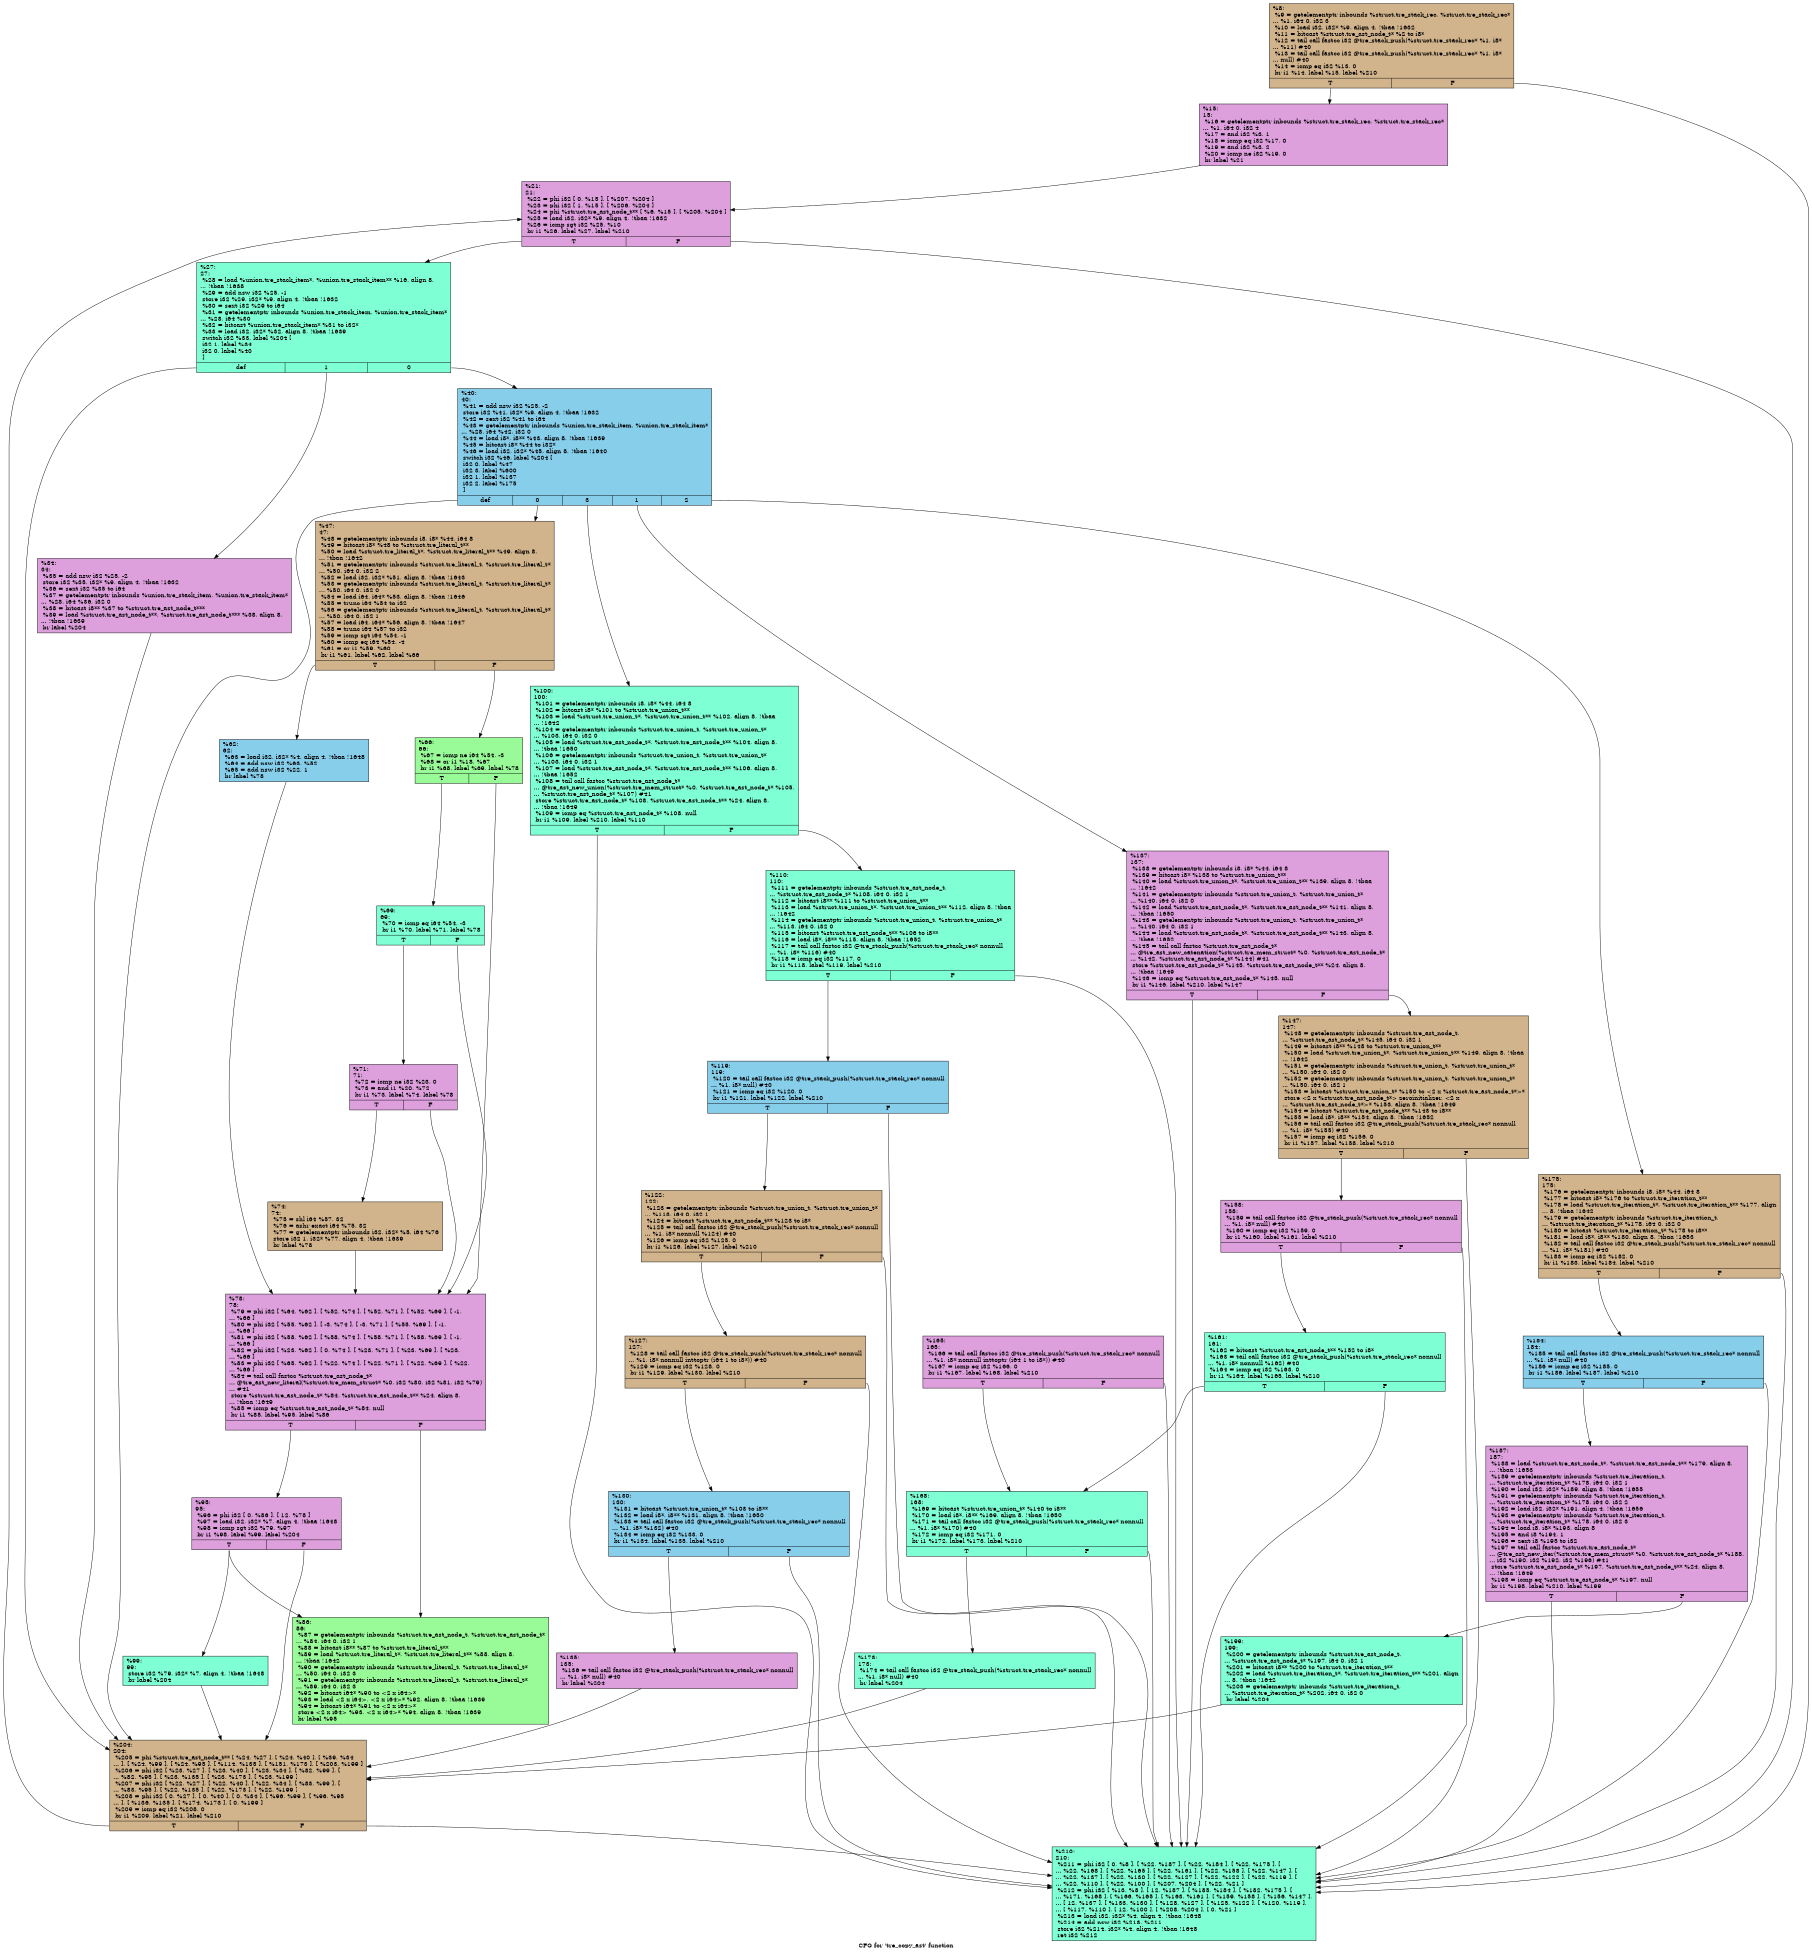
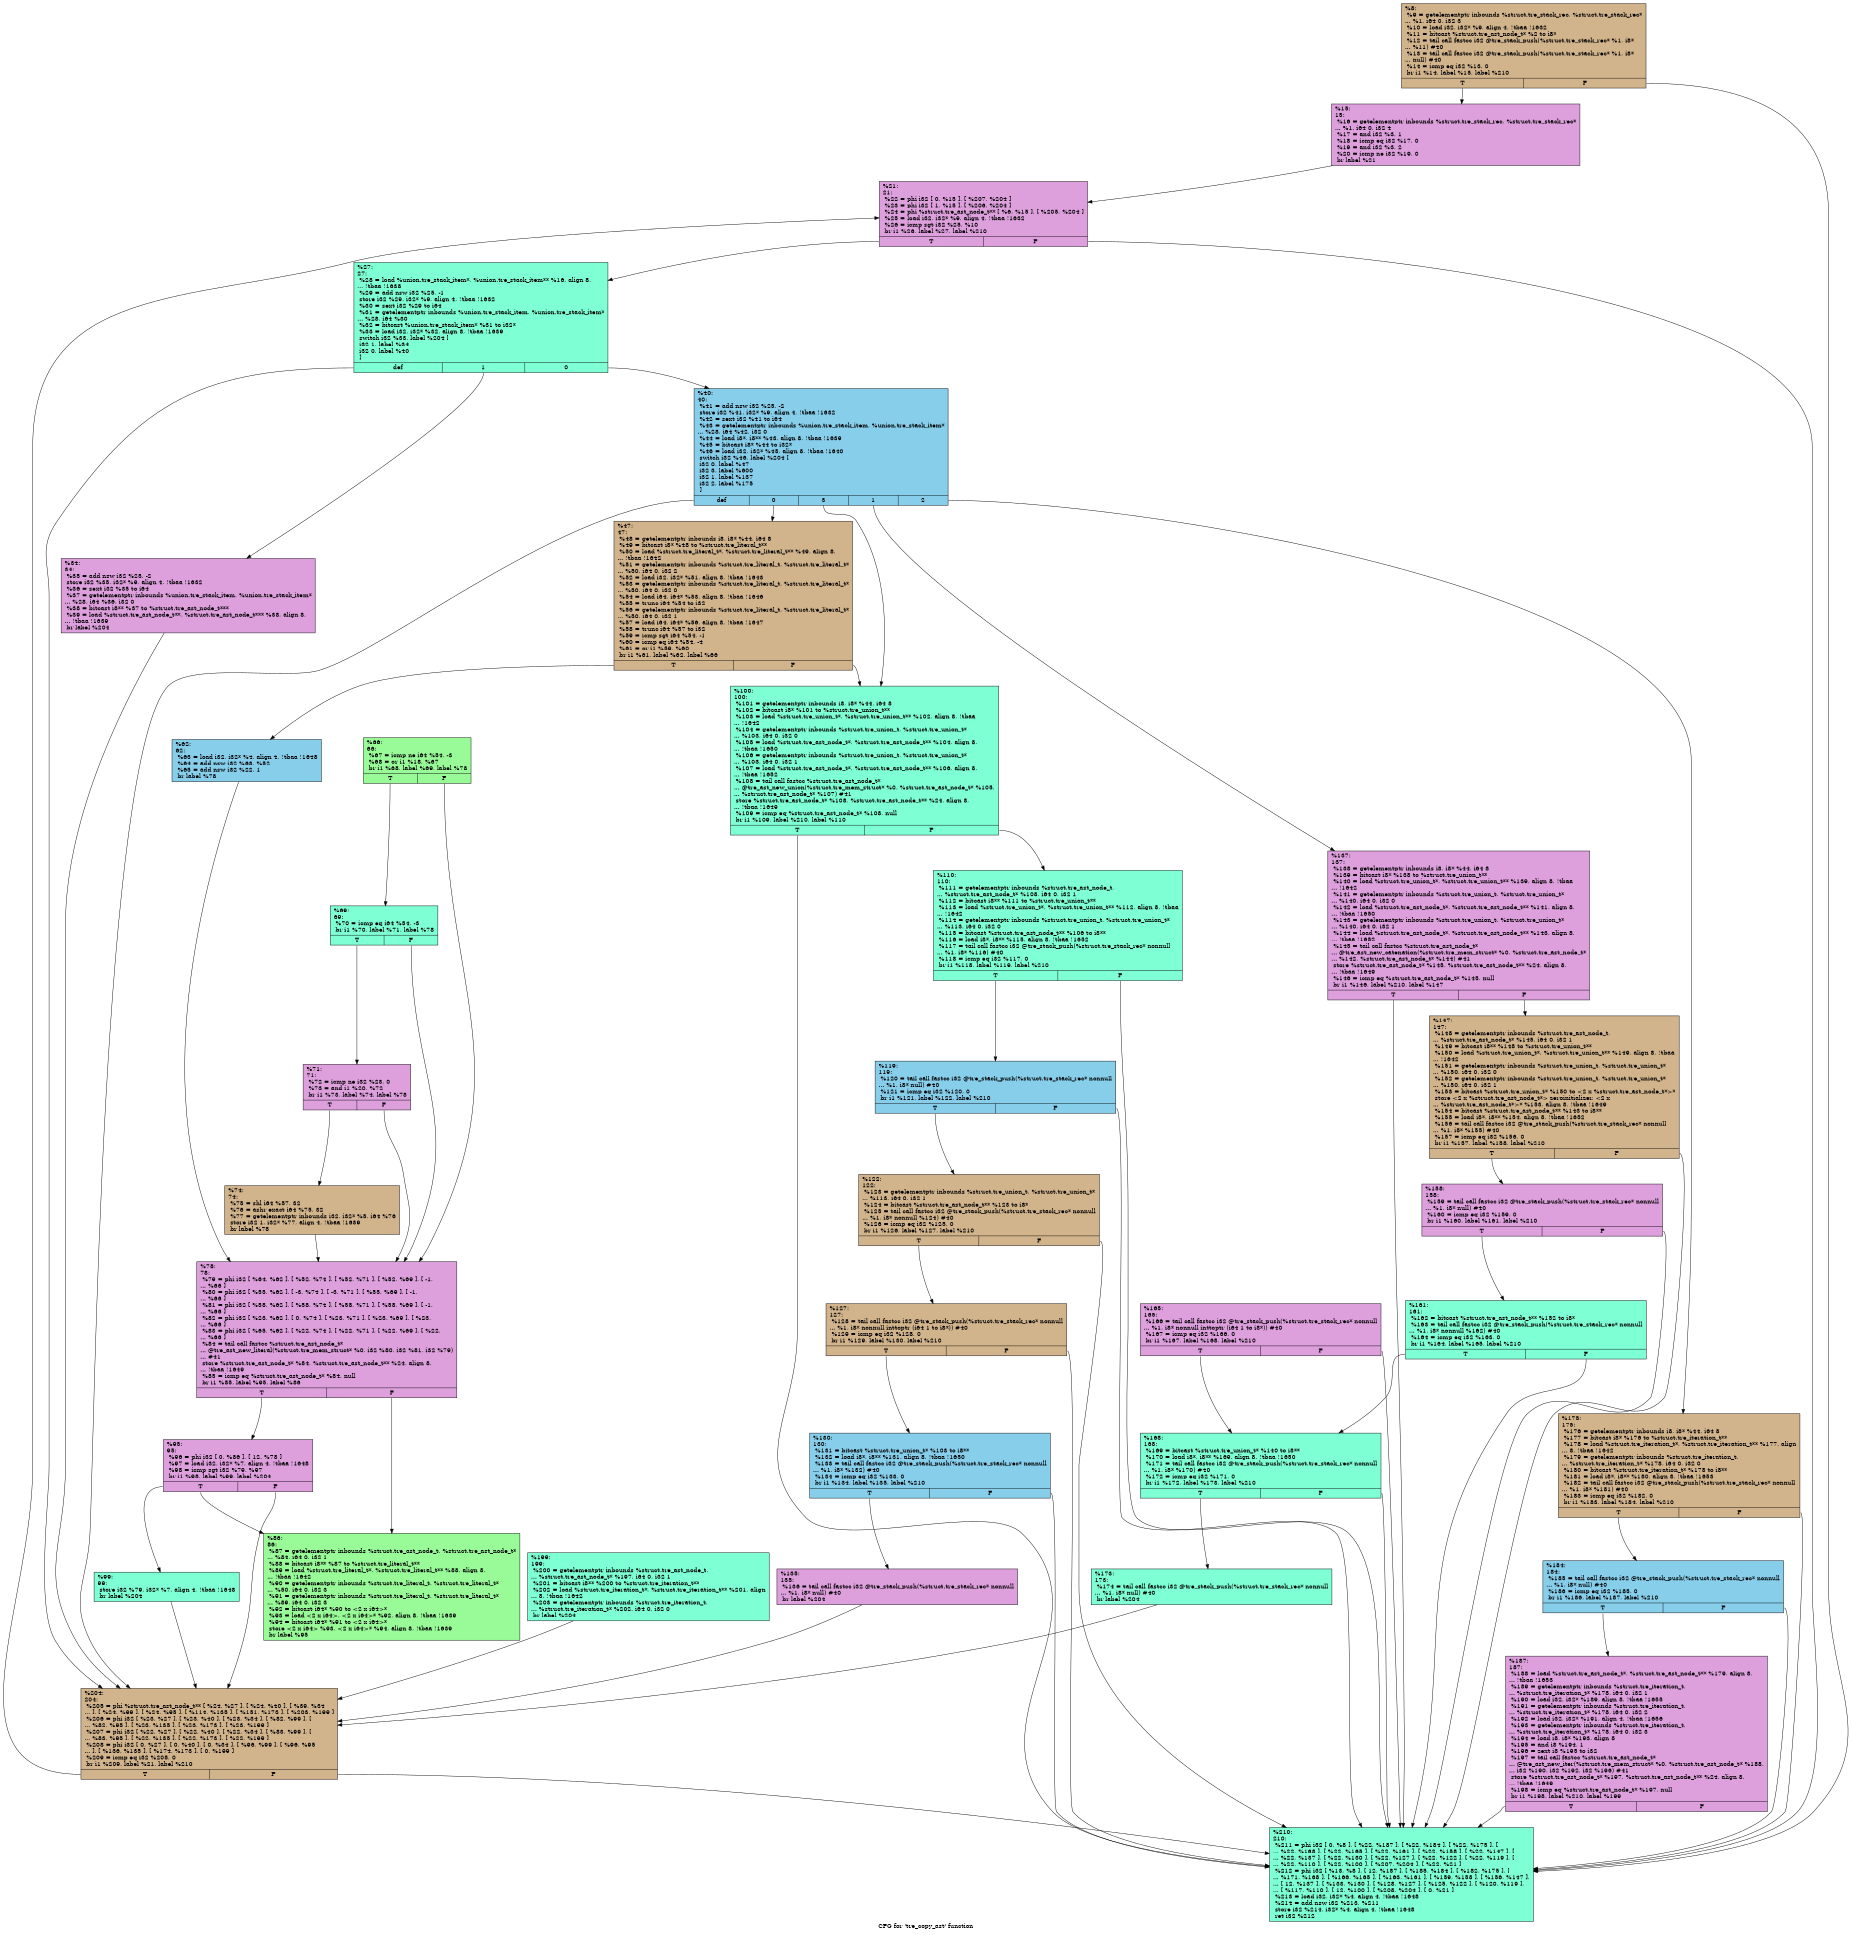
edge "%47:" -> "%66:": now "%47:" -> "%100:"
edge "%187:" -> "%199:": removed
